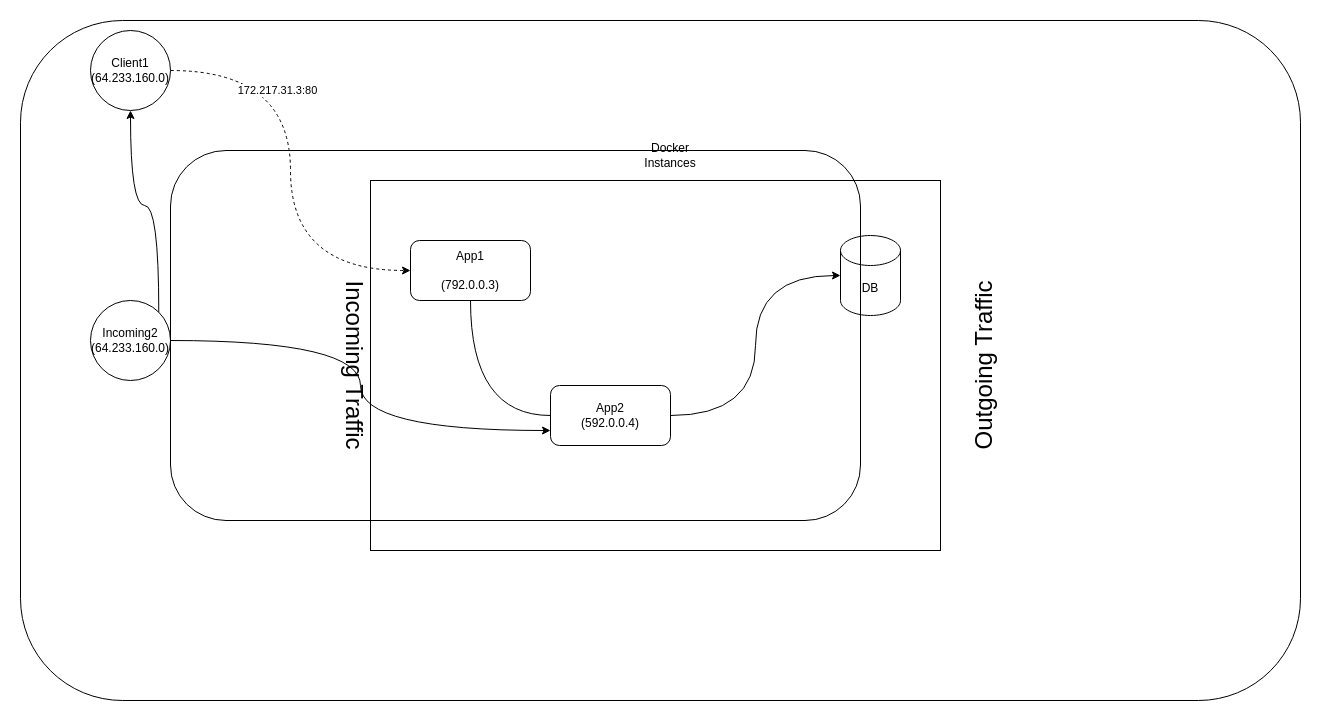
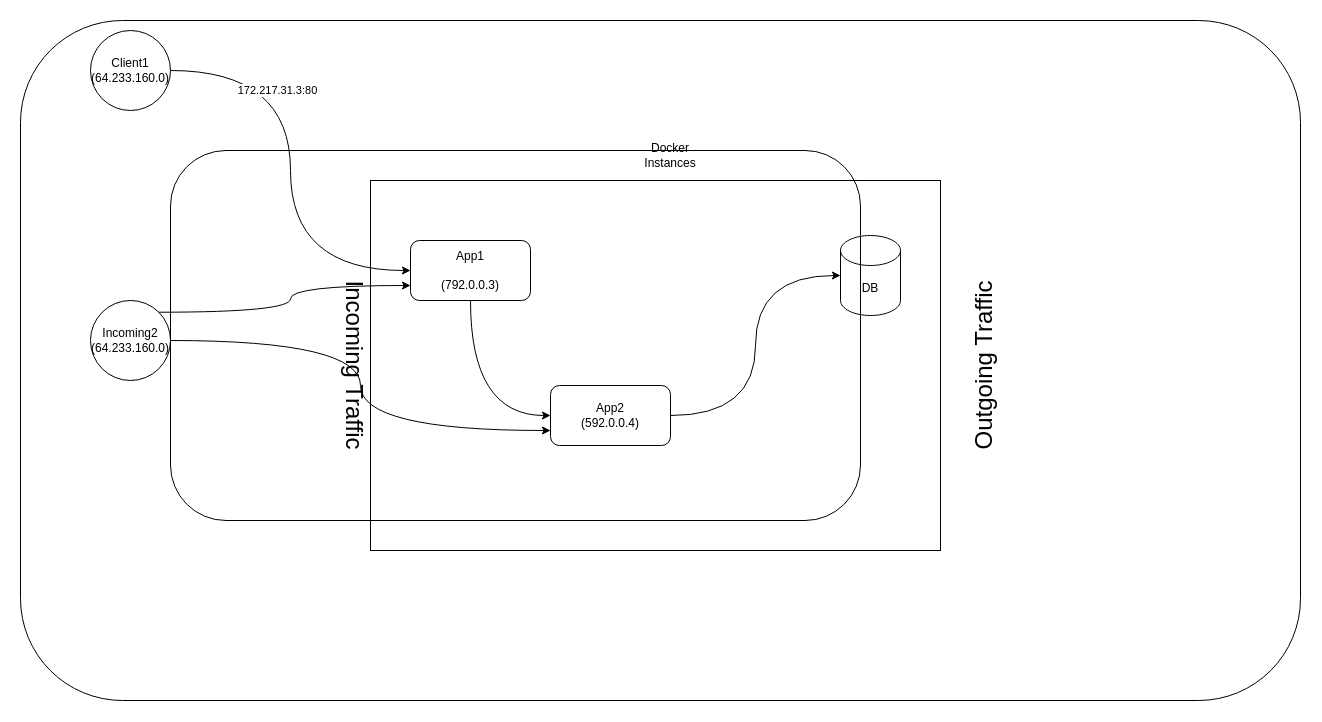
edge "Incoming2 (64.233.160.0)" -> "Client1 (64.233.160.0)": now "Incoming2 (64.233.160.0)" -> "App1 (792.0.0.3)"
edge "Client1 (64.233.160.0)" -> "App1 (792.0.0.3)": style dashed -> solid
edge "App1 (792.0.0.3)" -- "App2 (592.0.0.4)": arrowhead none -> classic
